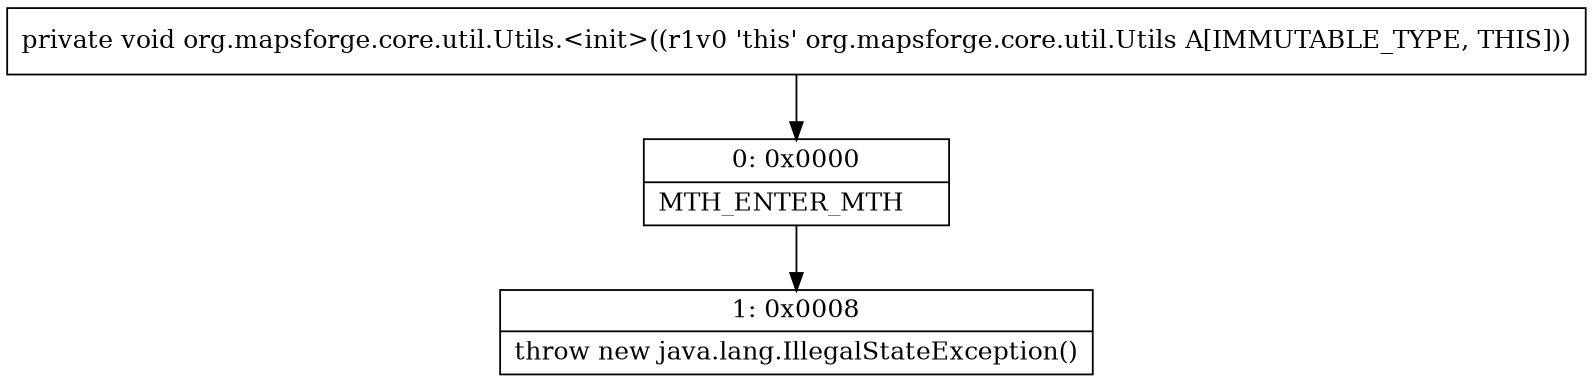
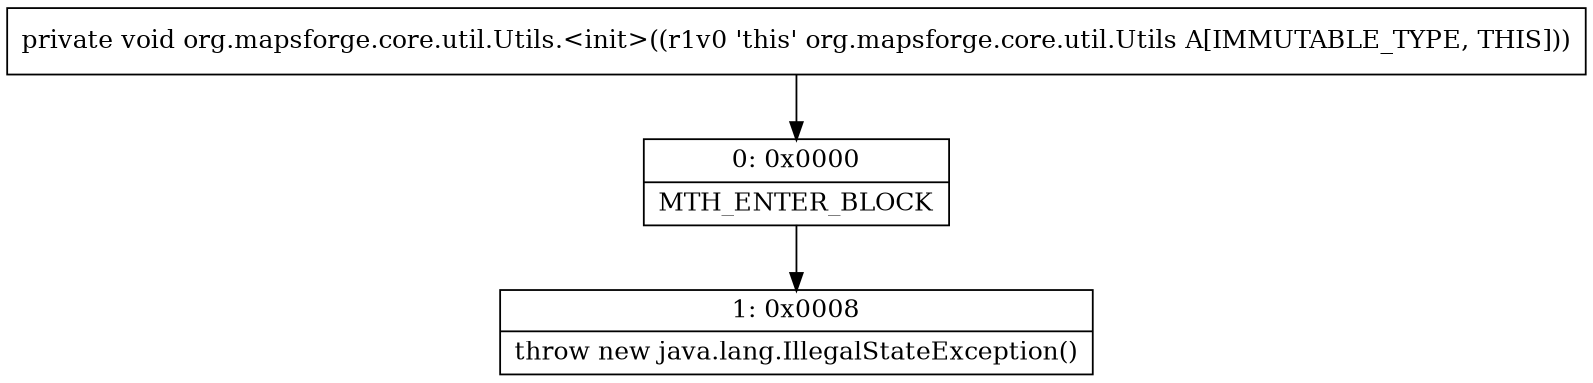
node "0: 0x0000": text "MTH_ENTER_MTH" -> "MTH_ENTER_BLOCK"
